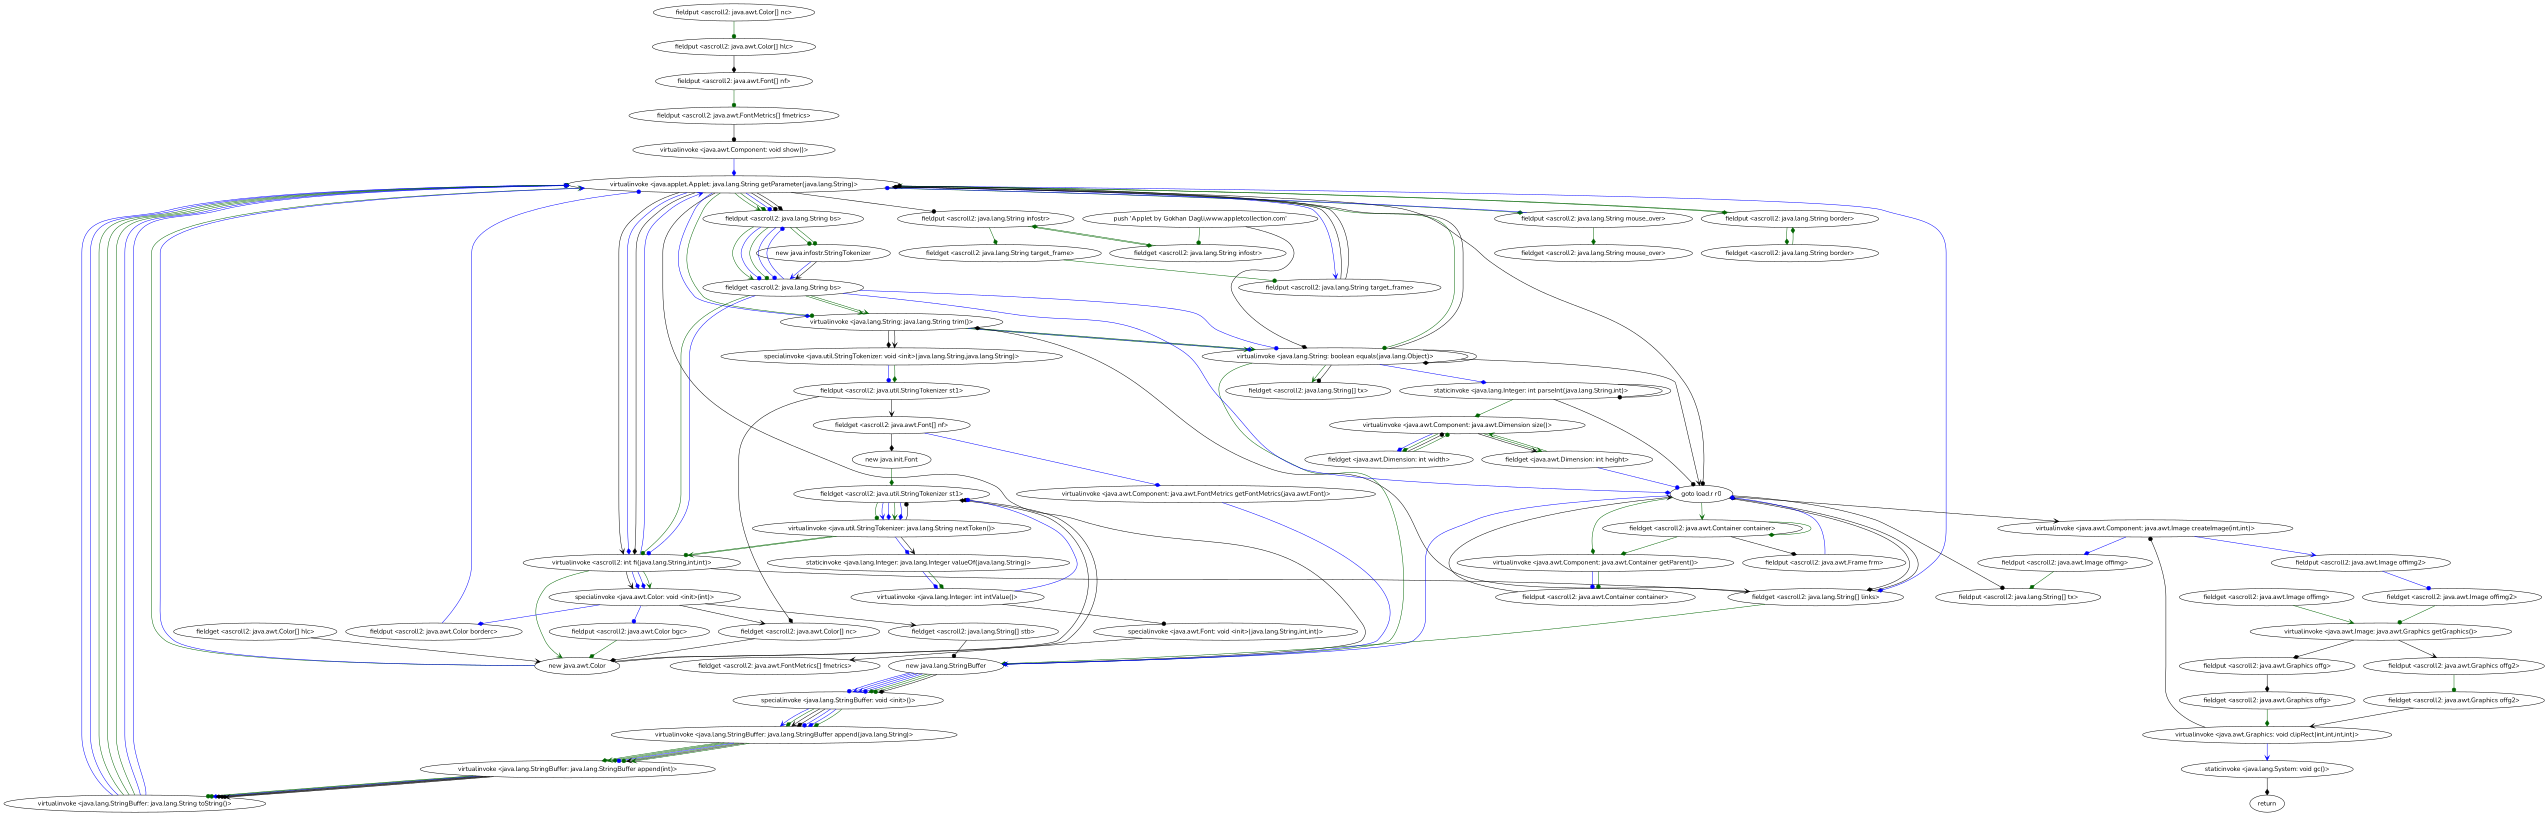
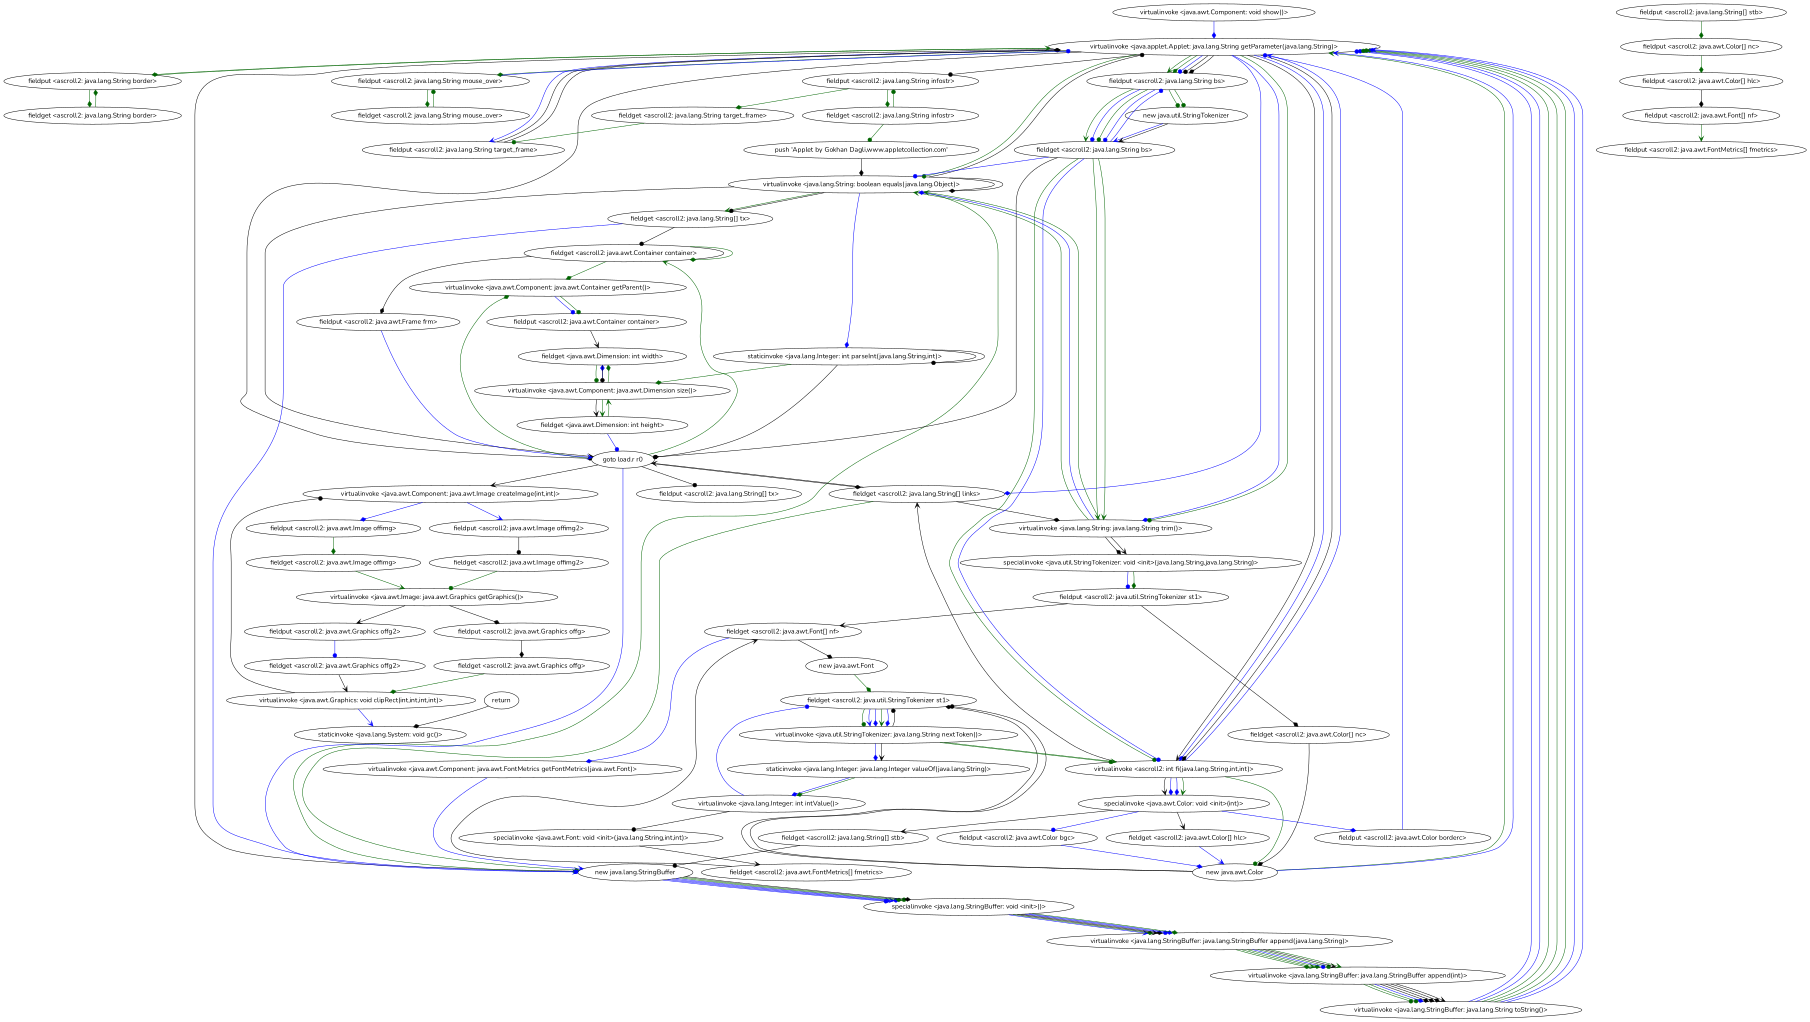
node "fieldput <ascroll2: java.lang.String[] stb>": added
edge "fieldput <ascroll2: java.awt.Color[] nc>" -> "fieldput <ascroll2: java.awt.Color[] hlc>": arrowhead dot -> diamond
edge "fieldput <ascroll2: java.awt.Font[] nf>" -> "fieldput <ascroll2: java.awt.FontMetrics[] fmetrics>": arrowhead dot -> vee
edge "fieldget <ascroll2: java.lang.String mouse_over>" -> "fieldput <ascroll2: java.lang.String mouse_over>": added
edge "fieldput <ascroll2: java.awt.FontMetrics[] fmetrics>" -> "virtualinvoke <java.awt.Component: void show()>": removed
edge "push 'Applet by Gokhan Dagli,www.appletcollection.com'" -> "fieldget <ascroll2: java.lang.String infostr>": reversed
edge "fieldget <ascroll2: java.lang.String[] tx>" -> "fieldget <ascroll2: java.awt.Container container>": added
edge "fieldget <ascroll2: java.lang.String infostr>" -> "fieldput <ascroll2: java.lang.String infostr>": arrowhead diamond -> dot
node "new java.infostr.StringTokenizer": label "new java.infostr.StringTokenizer" -> "new java.util.StringTokenizer"
edge "fieldget <ascroll2: java.lang.String bs>" -> "goto load.r r0": color blue -> black
node "new java.init.Font": label "new java.init.Font" -> "new java.awt.Font"
edge "fieldput <ascroll2: java.awt.Frame frm>" -> "goto load.r r0": arrowhead dot -> vee
edge "fieldput <ascroll2: java.awt.Container container>" -> "goto load.r r0": now "fieldput <ascroll2: java.awt.Container container>" -> "fieldget <java.awt.Dimension: int width>"
edge "fieldget <ascroll2: java.lang.String[] links>" -> "goto load.r r0": arrowhead diamond -> vee
edge "fieldget <ascroll2: java.lang.String[] tx>" -> "new java.lang.StringBuffer": added
edge "fieldput <ascroll2: java.awt.Image offimg>" -> "fieldput <ascroll2: java.lang.String[] tx>": now "fieldput <ascroll2: java.awt.Image offimg>" -> "fieldget <ascroll2: java.awt.Image offimg>"
edge "fieldput <ascroll2: java.awt.Image offimg2>" -> "fieldget <ascroll2: java.awt.Image offimg2>": color blue -> black
edge "virtualinvoke <ascroll2: int fi(java.lang.String,int,int)>" -> "new java.awt.Color": arrowhead vee -> dot
edge "specialinvoke <java.awt.Color: void <init>(int)>" -> "fieldget <ascroll2: java.awt.Color[] nc>": now "specialinvoke <java.awt.Color: void <init>(int)>" -> "fieldget <ascroll2: java.awt.Color[] hlc>"
edge "goto load.r r0" -> "new java.lang.StringBuffer": arrowhead diamond -> vee
edge "fieldget <ascroll2: java.lang.String[] links>" -> "new java.lang.StringBuffer": arrowhead diamond -> vee
edge "fieldput <ascroll2: java.awt.Color bgc>" -> "new java.awt.Color": color darkgreen -> blue
edge "fieldget <ascroll2: java.awt.Color[] hlc>" -> "new java.awt.Color": color black -> blue
edge "fieldput <ascroll2: java.awt.Graphics offg2>" -> "fieldget <ascroll2: java.awt.Graphics offg2>": color darkgreen -> blue
edge "staticinvoke <java.lang.System: void gc()>" -> "return": reversed
edge "fieldget <ascroll2: java.awt.FontMetrics[] fmetrics>" -> "fieldget <ascroll2: java.awt.Font[] nf>": added
